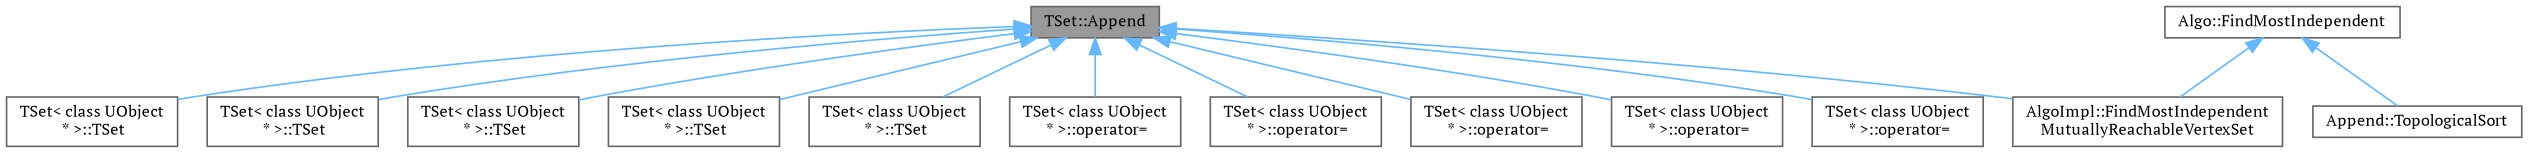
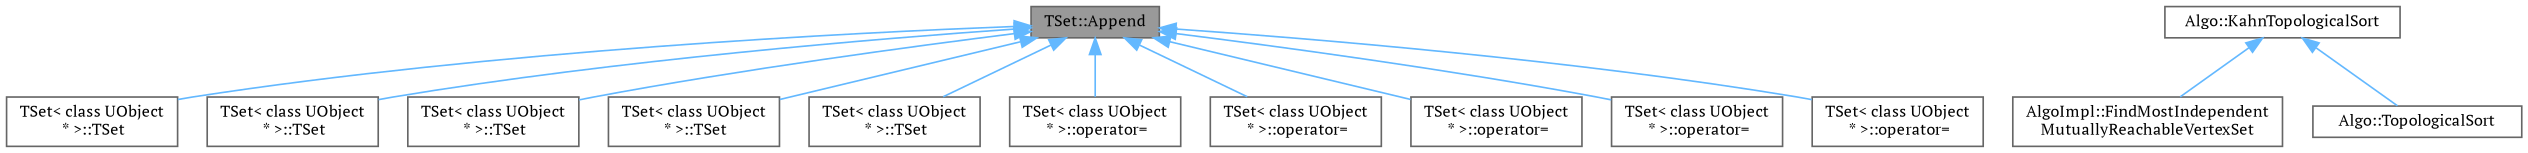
node "Algo::FindMostIndependent": label "Algo::FindMostIndependent" -> "Algo::KahnTopologicalSort"
edge "AlgoImpl::FindMostIndependent MutuallyReachableVertexSet" -> "TSet::Append": removed
node "Append::TopologicalSort": label "Append::TopologicalSort" -> "Algo::TopologicalSort"
